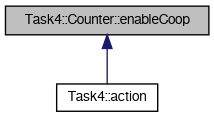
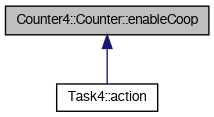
node "Task4::Counter::enableCoop": label "Task4::Counter::enableCoop" -> "Counter4::Counter::enableCoop"
